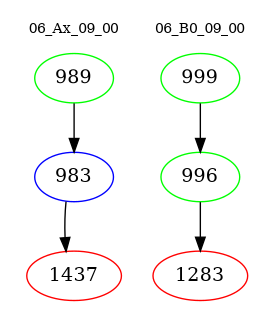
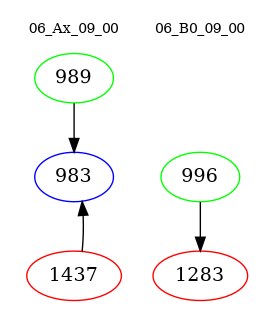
node "999": removed
edge "983" -> "1437": reversed
